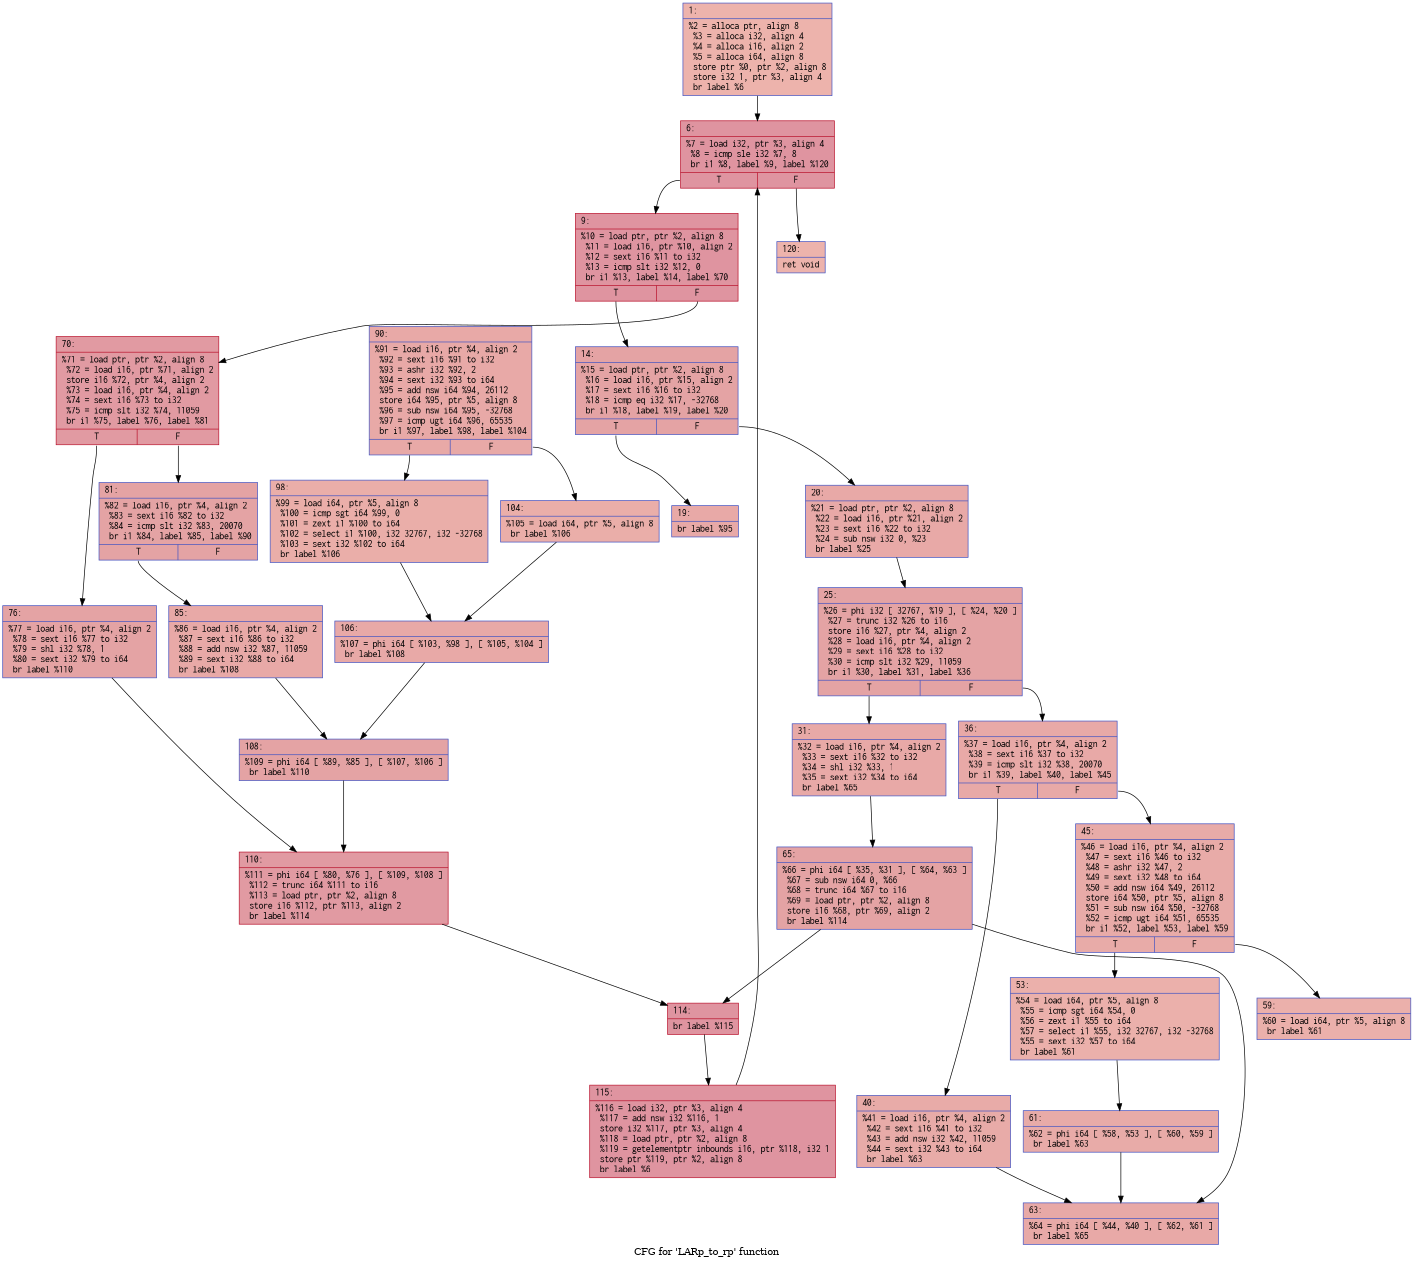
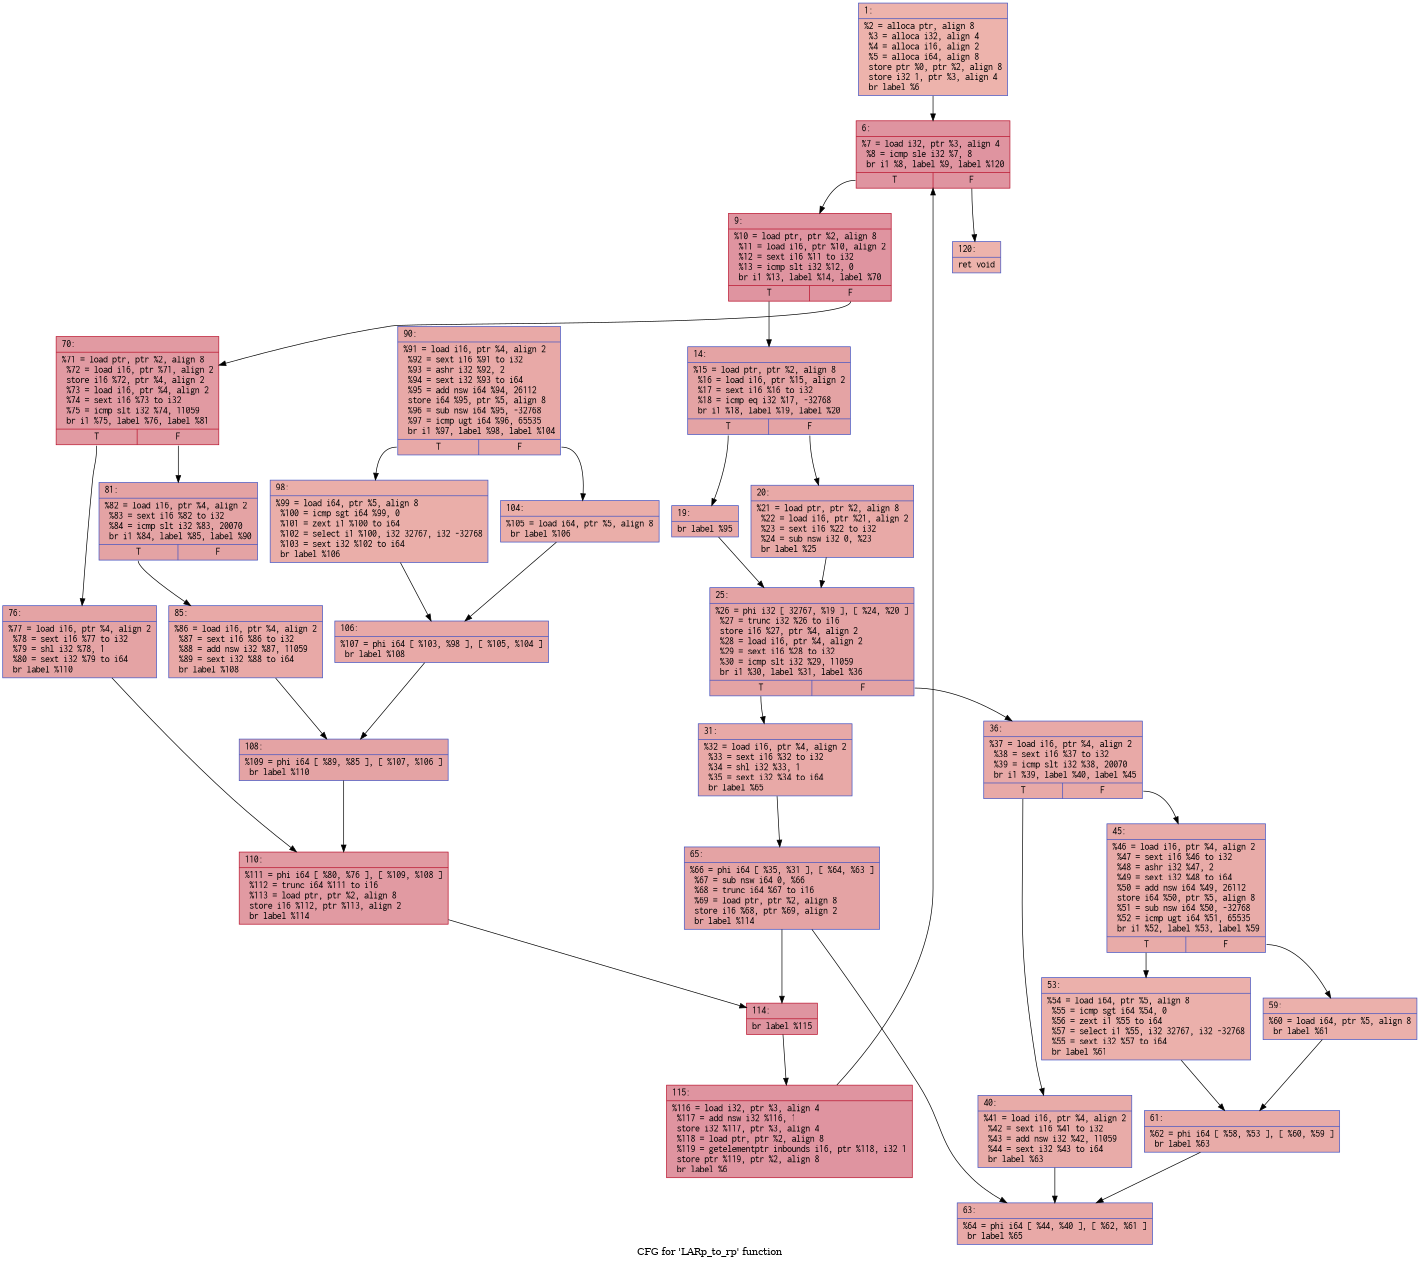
edge "19:" -> "25:": added
edge "59:" -> "61:": added
